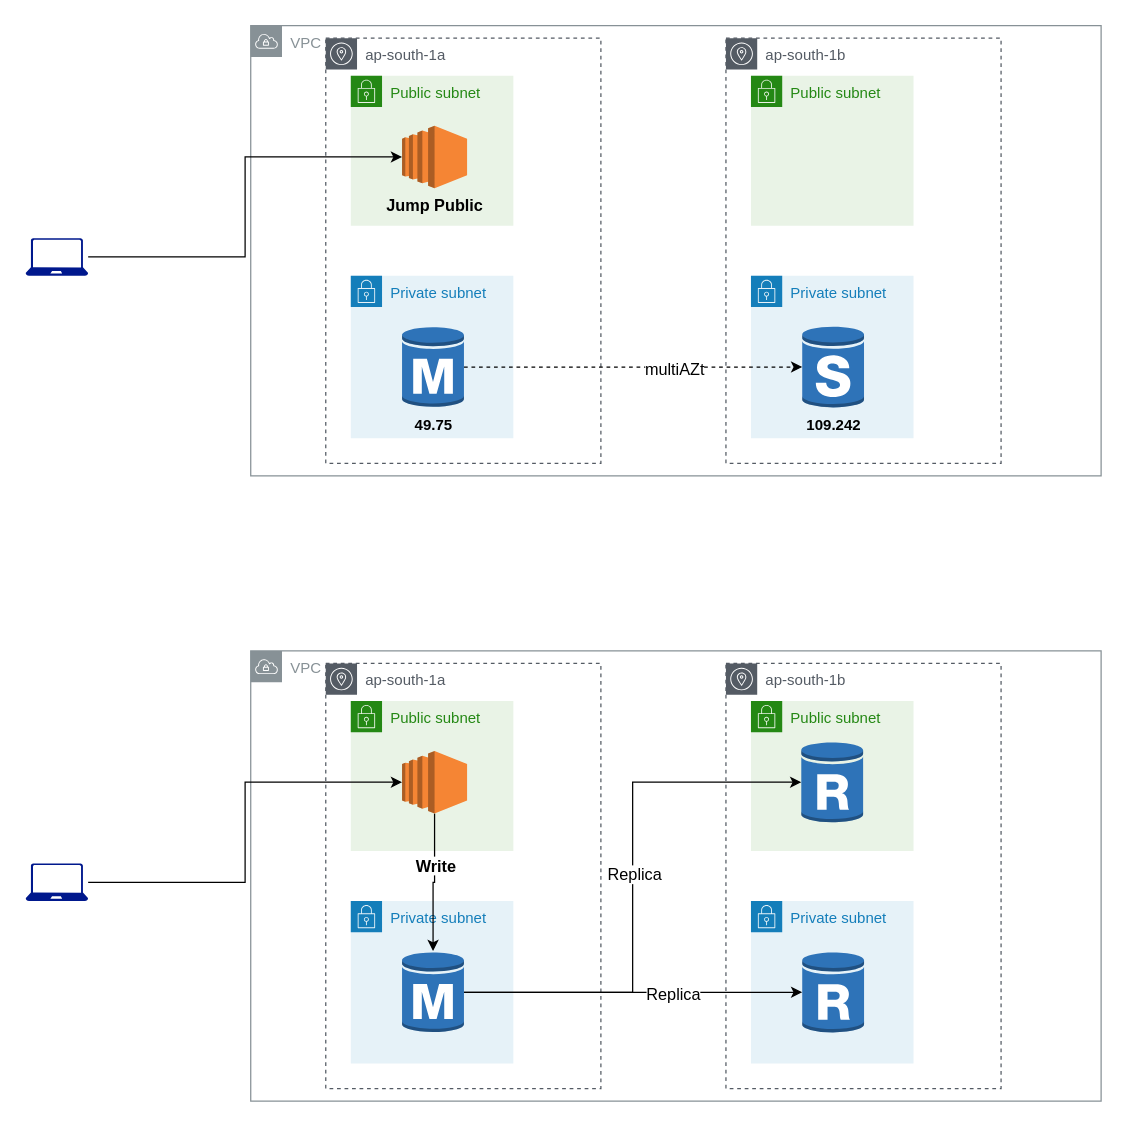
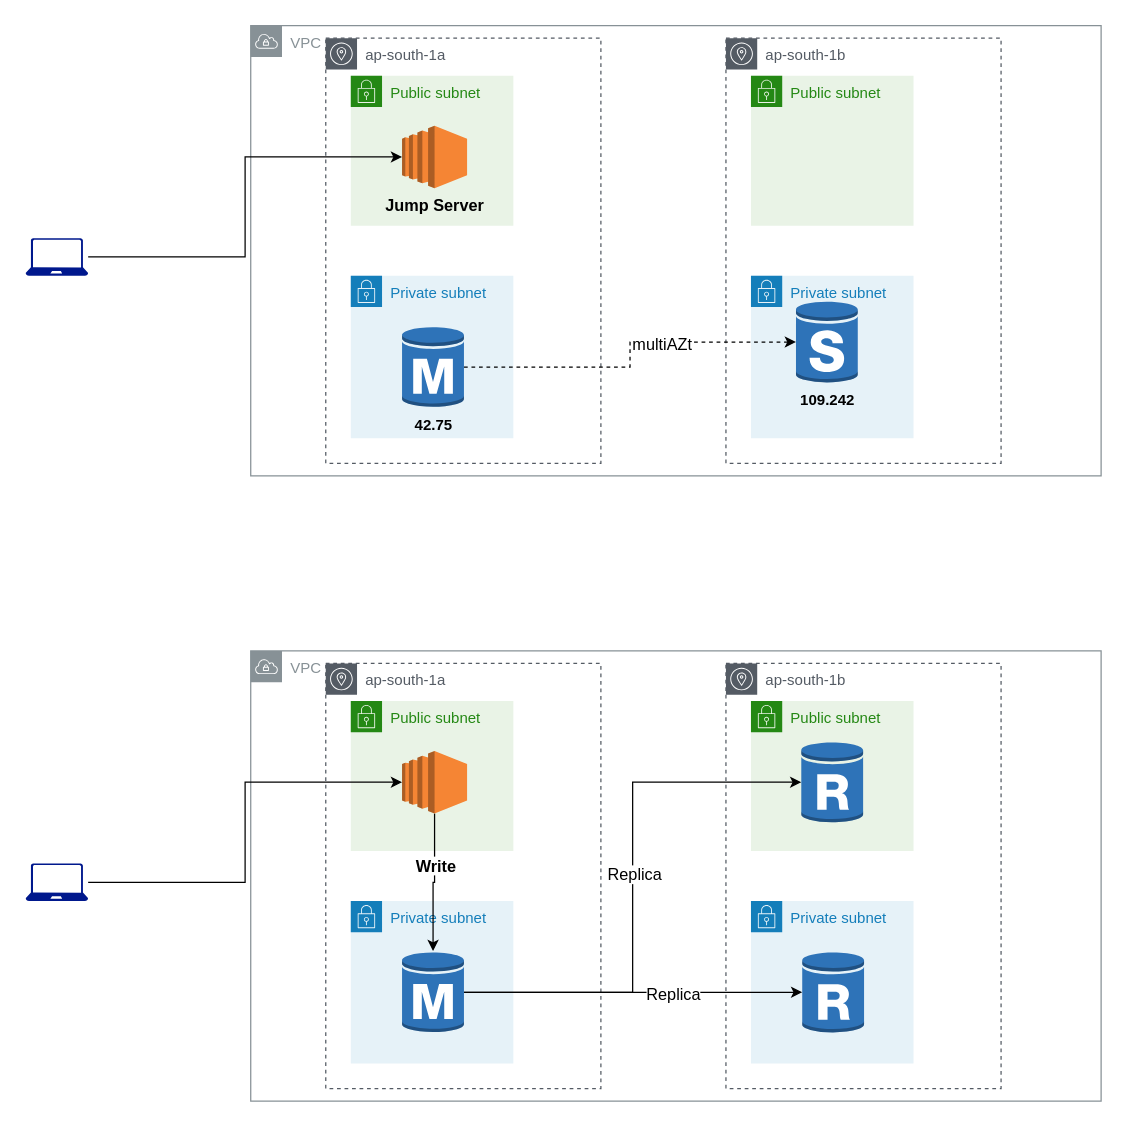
node "Jump Public": label "Jump Public" -> "Jump Server"
node "109.242": moved (833, 367) -> (827, 342)
node "49.75": label "49.75" -> "42.75"
